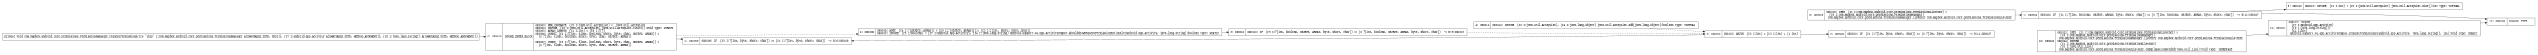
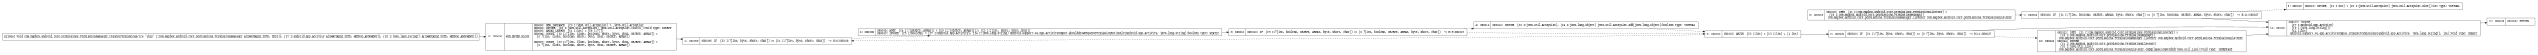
edge "7: 0x001a" -> "8: 0x001c": style solid -> dashed
edge "7: 0x001a" -> "12: 0x002a": now "7: 0x001a" -> "11: 0x0027"
node "12: 0x002a": text "0x002a: TYPE" -> "0x002a: RETURN"
edge "9: 0x0020" -> "11: 0x0027": added
edge "3: 0x0010" -> "4: 0x0012": added
edge "0: 0x0000" -> "2: 0x000a": now "1: 0x0008" -> "2: 0x000a"
node "0: 0x0000": text "INVOKE_ENTER_BLOCK" -> "MTH_ENTER_BLOCK"
edge "9: 0x0020" -> "10: 0x0022": added
edge "5: 0x0015" -> "1: 0x0008": style solid -> dashed
